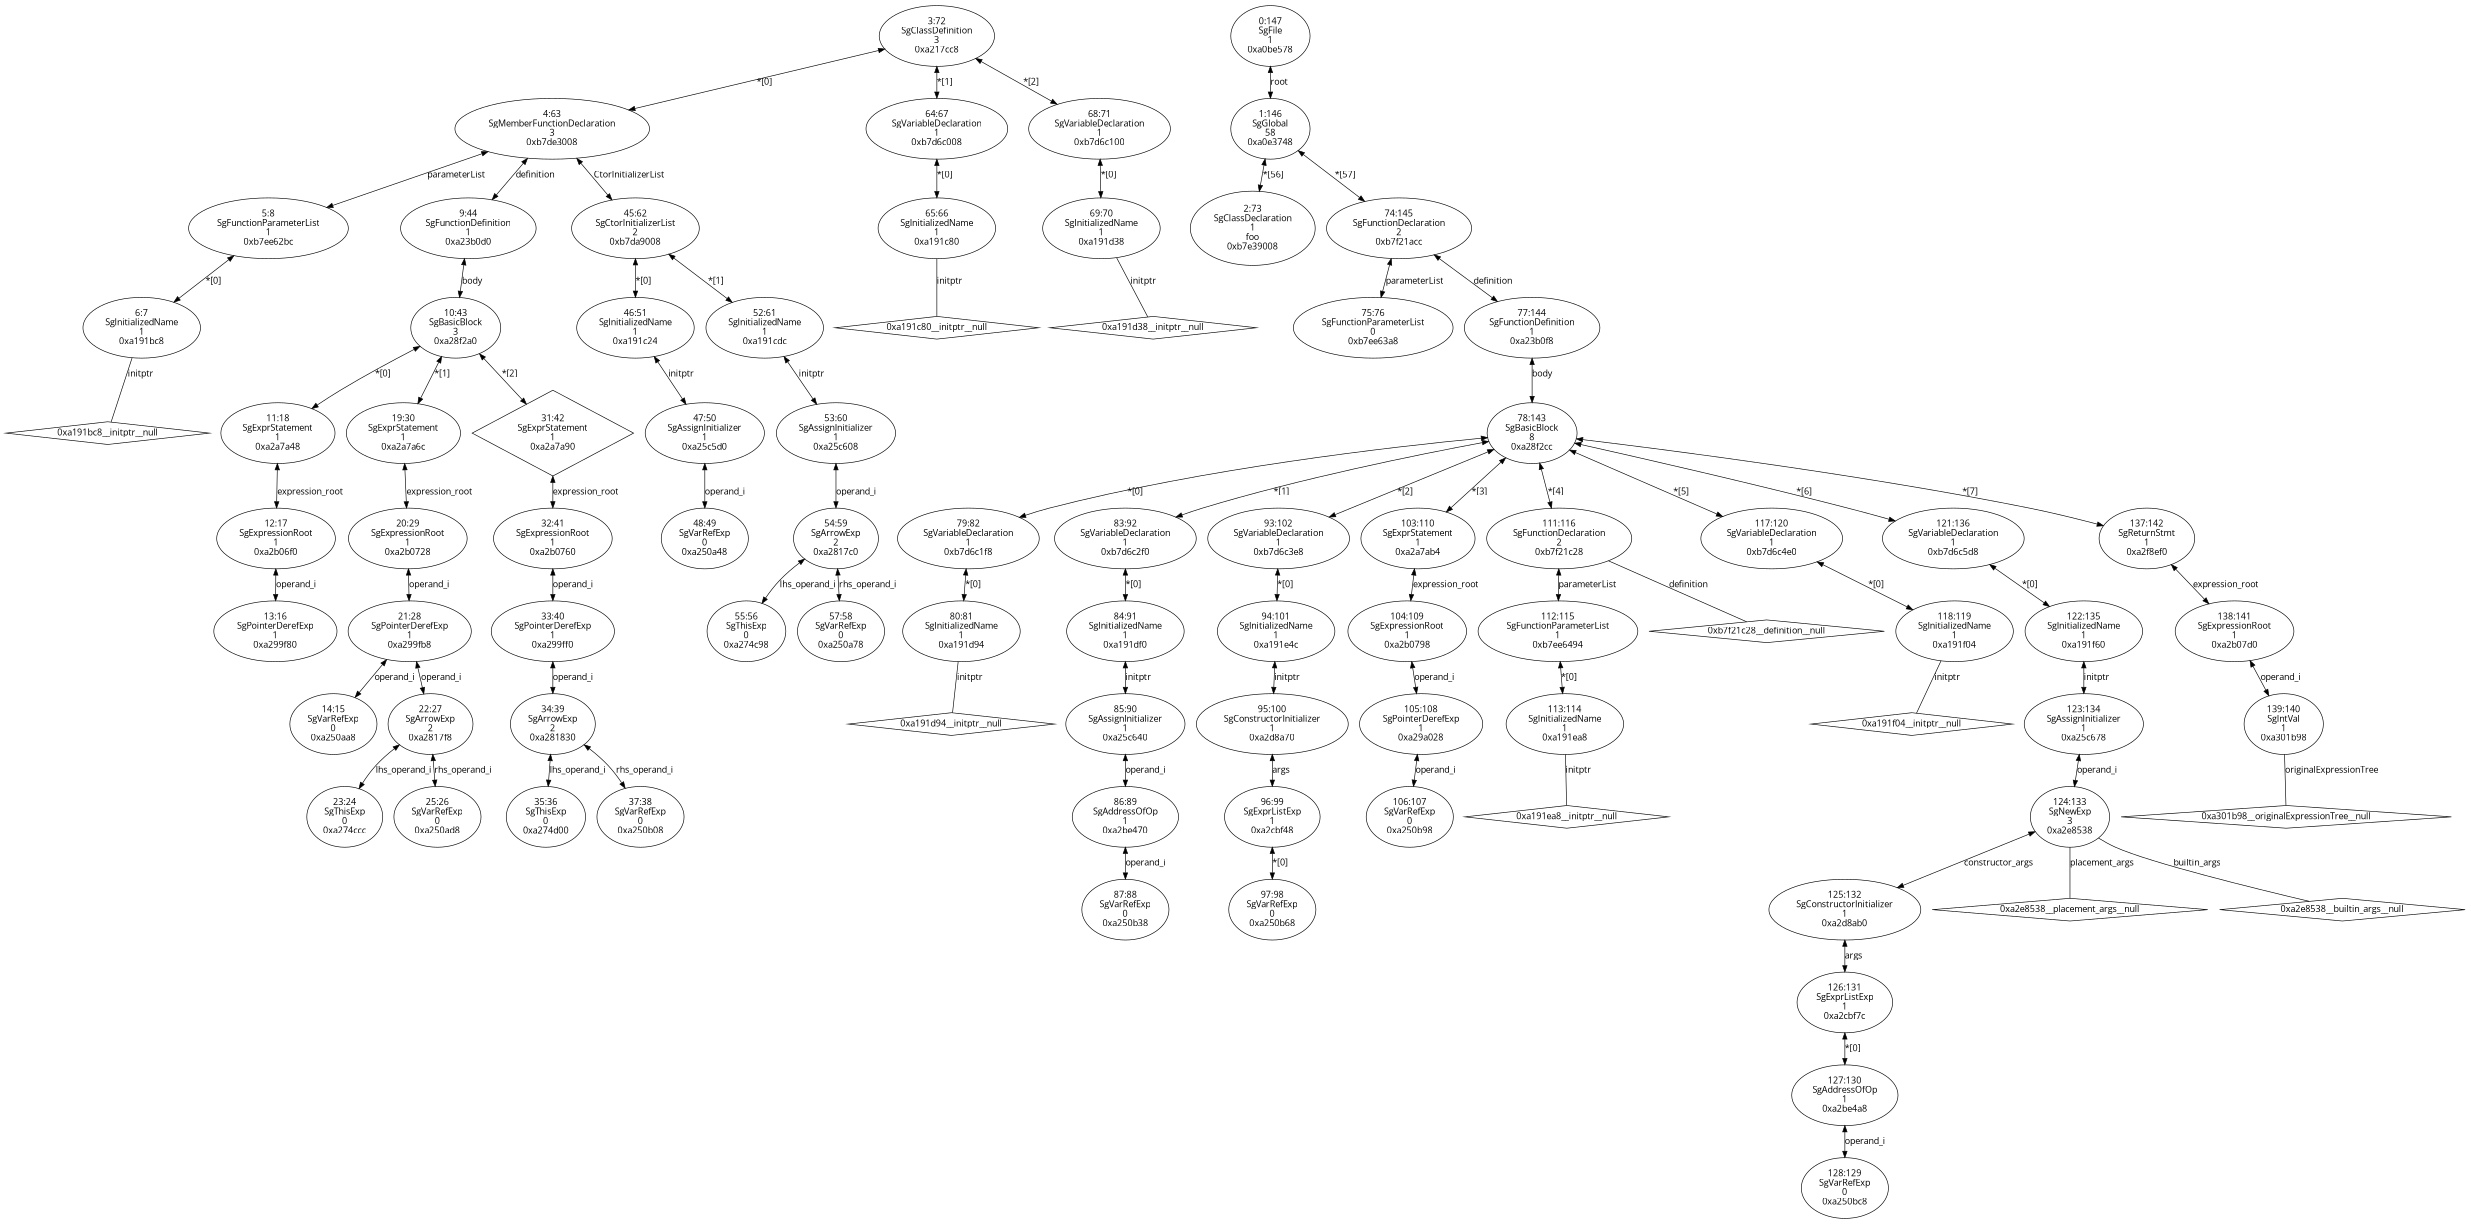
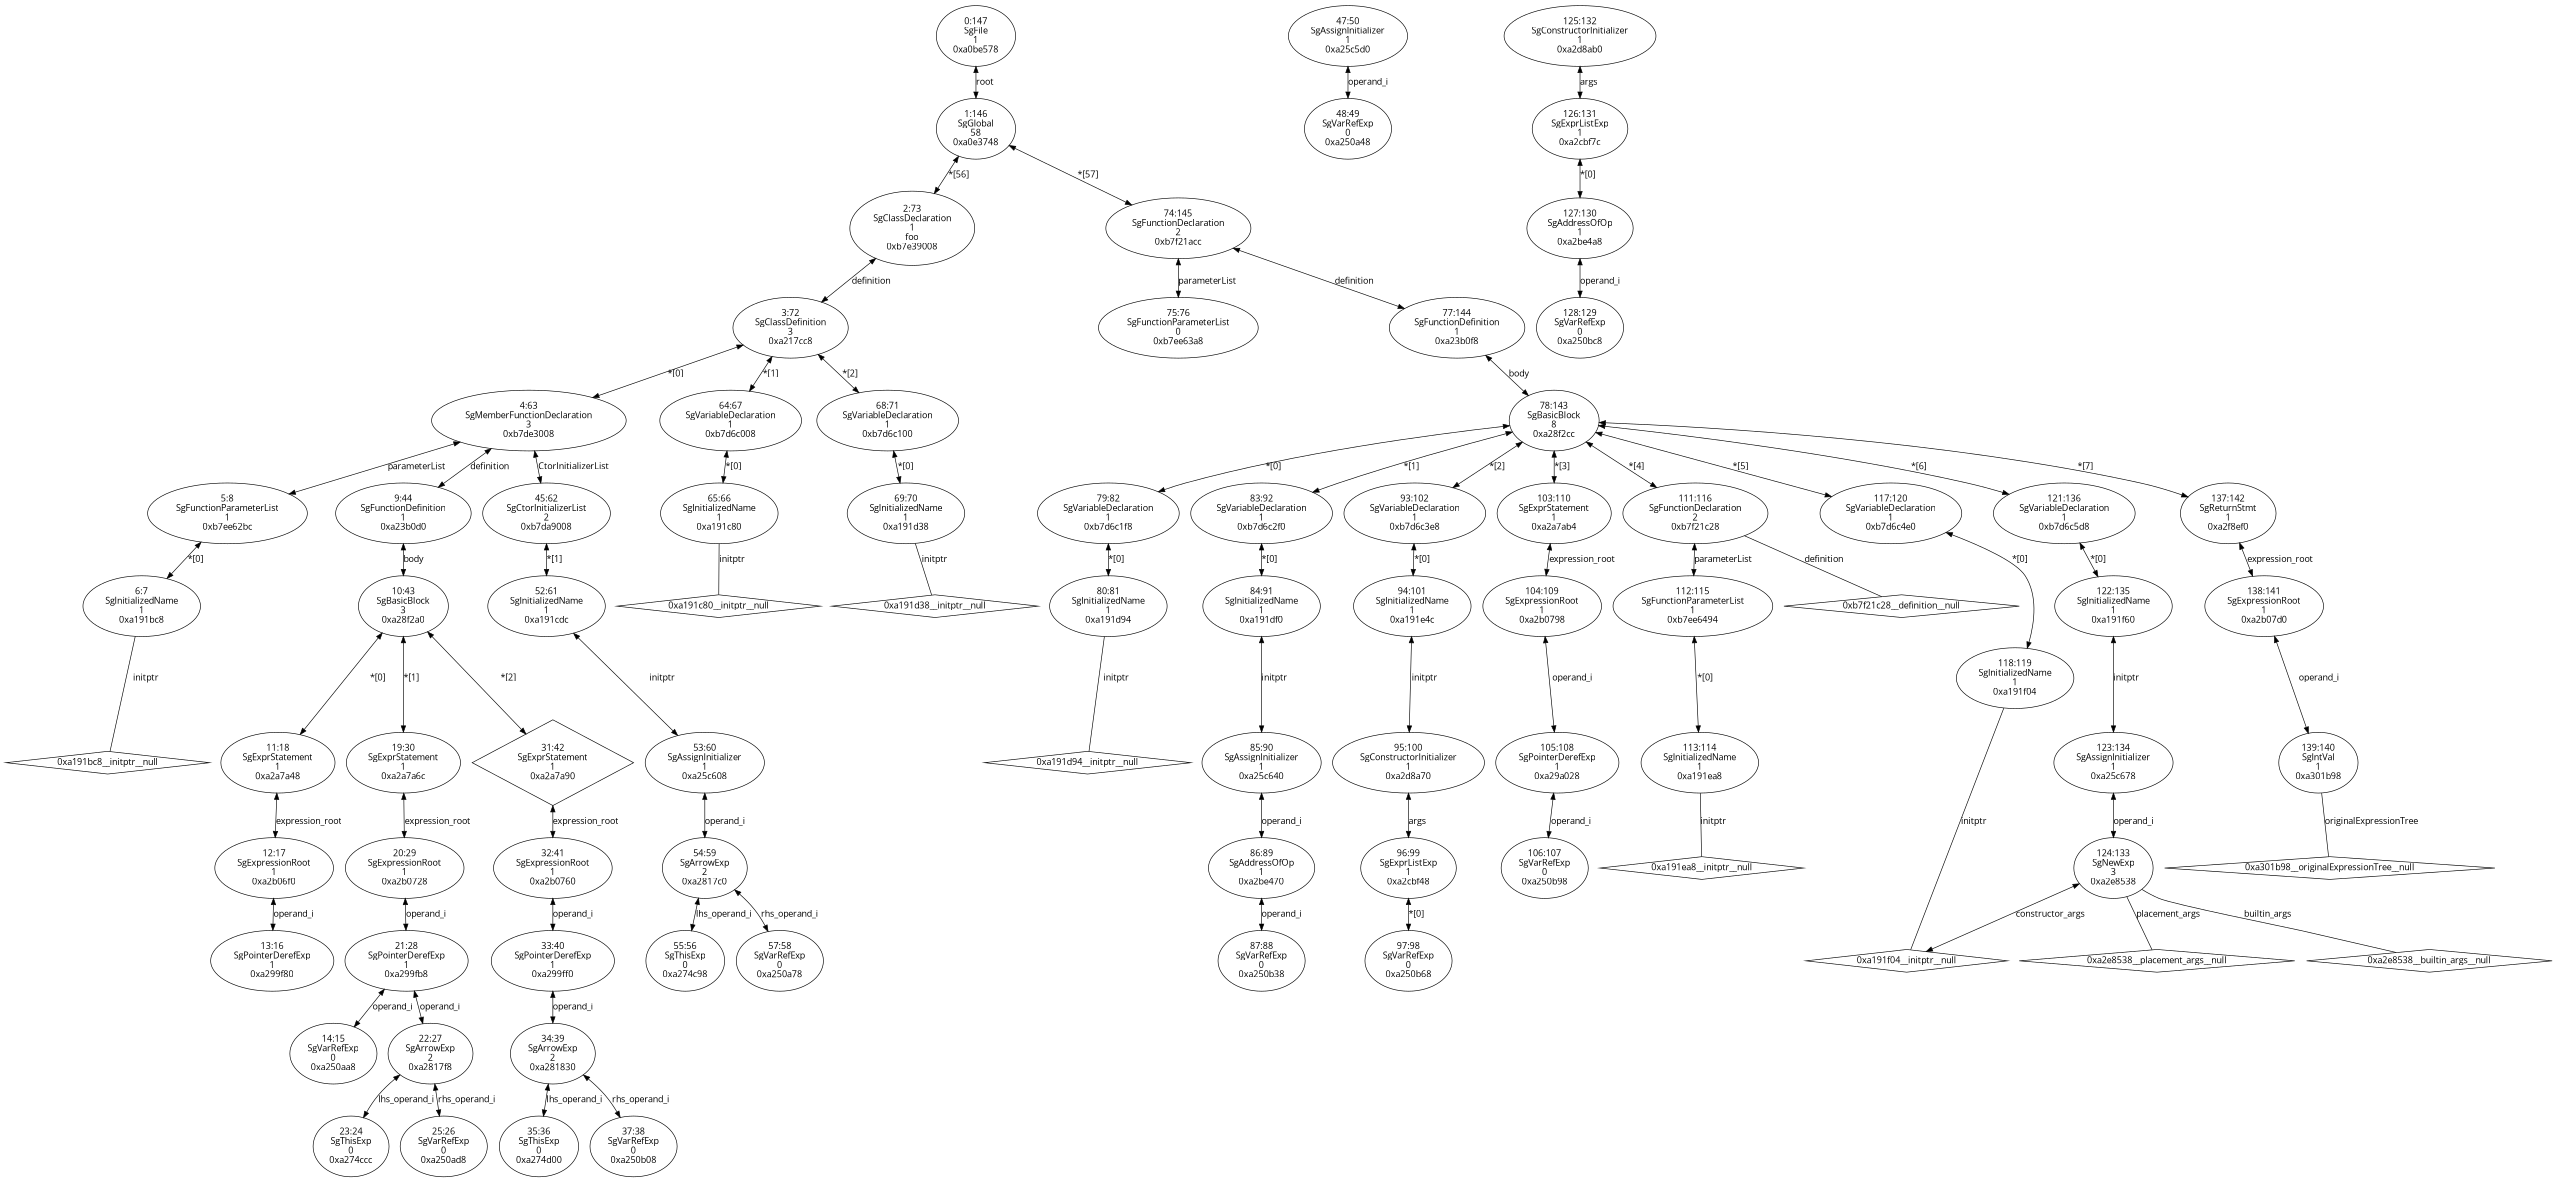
edge "2:73 SgClassDeclaration 1 foo 0xb7e39008" -- "3:72 SgClassDefinition 3 0xa217cc8": added, label "definition"
node "46:51 SgInitializedName 1 0xa191c24": removed
edge "124:133 SgNewExp 3 0xa2e8538" -- "125:132 SgConstructorInitializer 1 0xa2d8ab0": now "124:133 SgNewExp 3 0xa2e8538" -- "0xa191f04__initptr__null"
